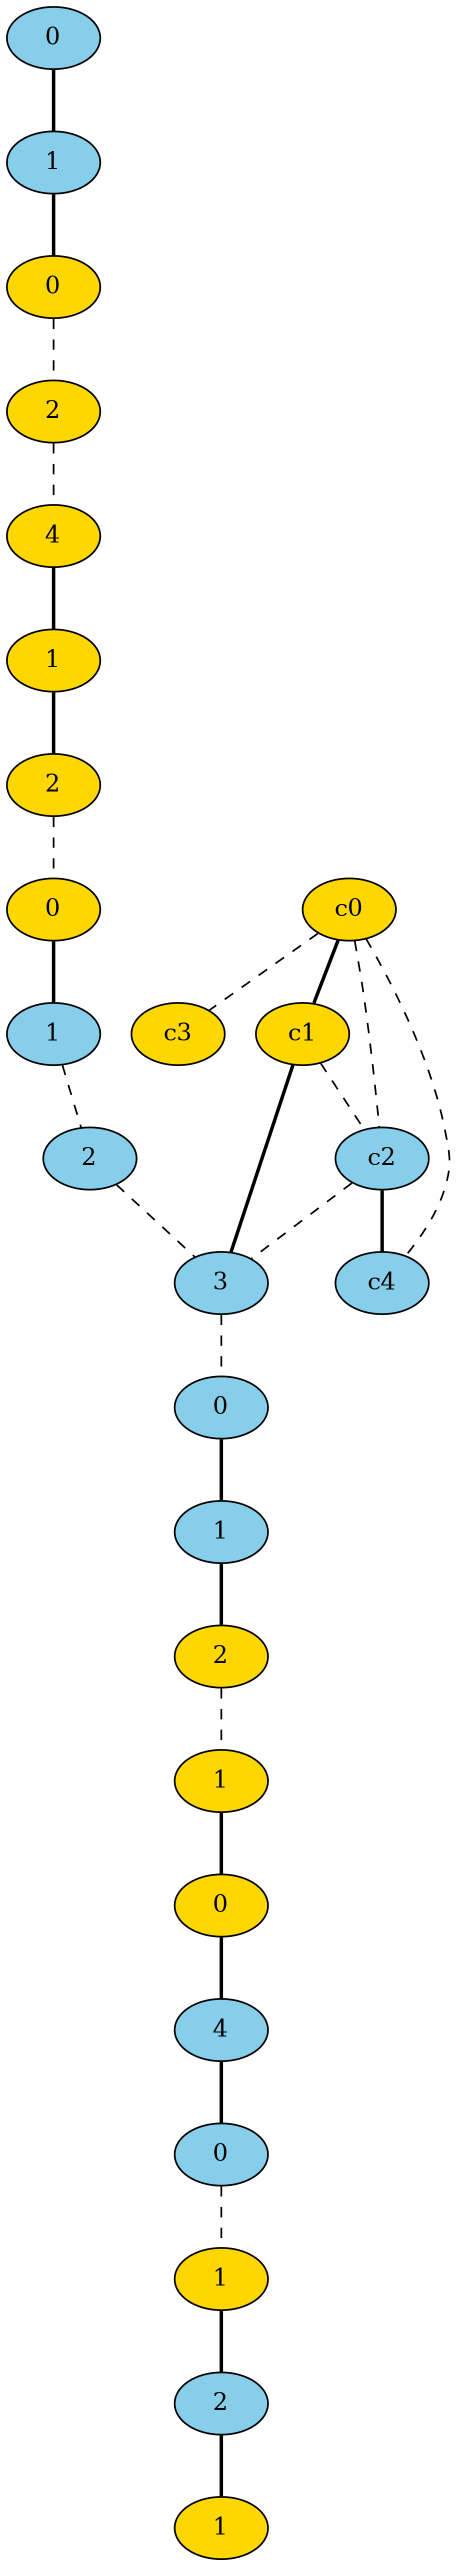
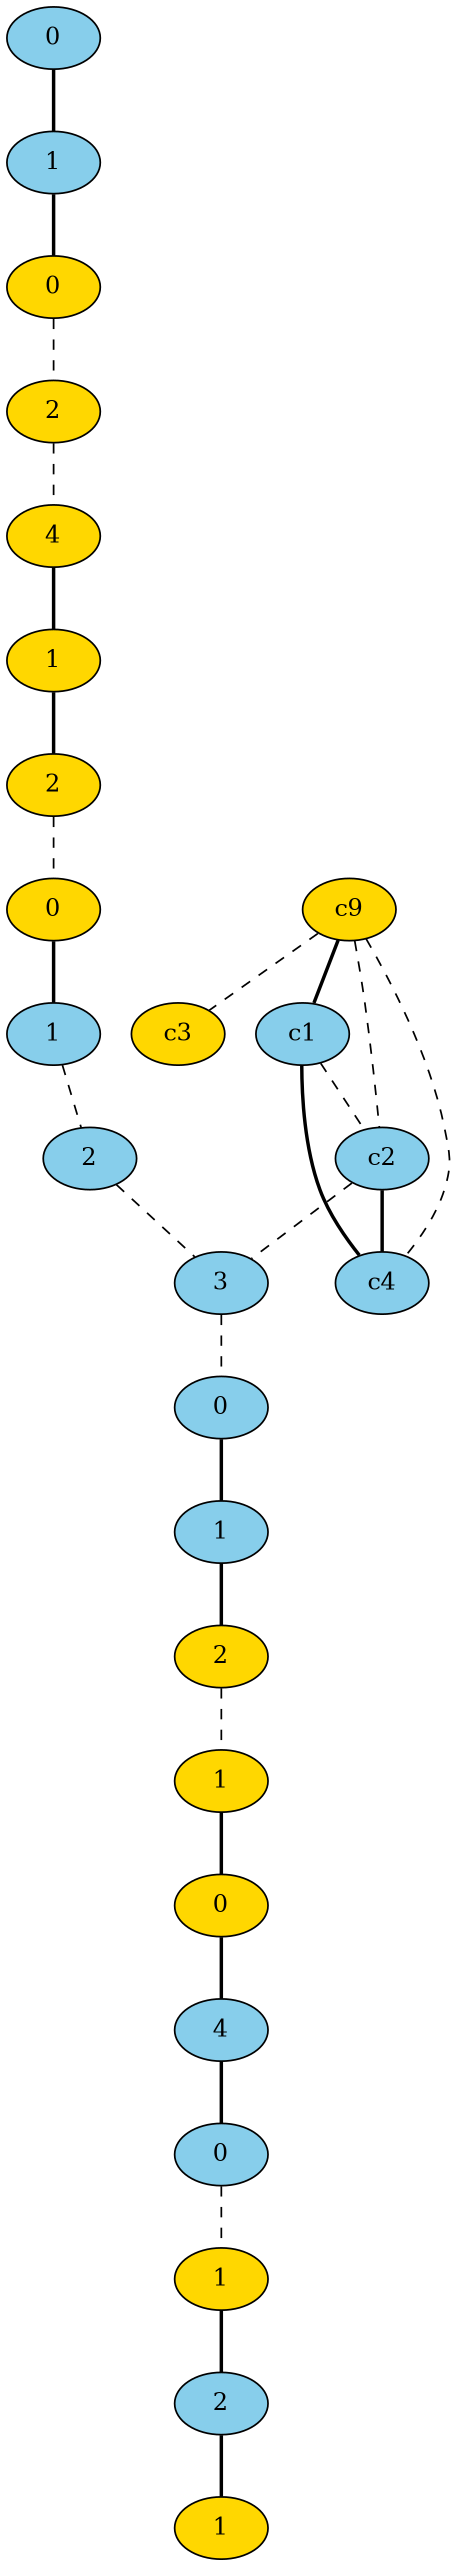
node "c0": label "c0" -> "c9"
node "c1": fillcolor gold -> skyblue
edge "c1" -- "3": now "c1" -- "c4"
